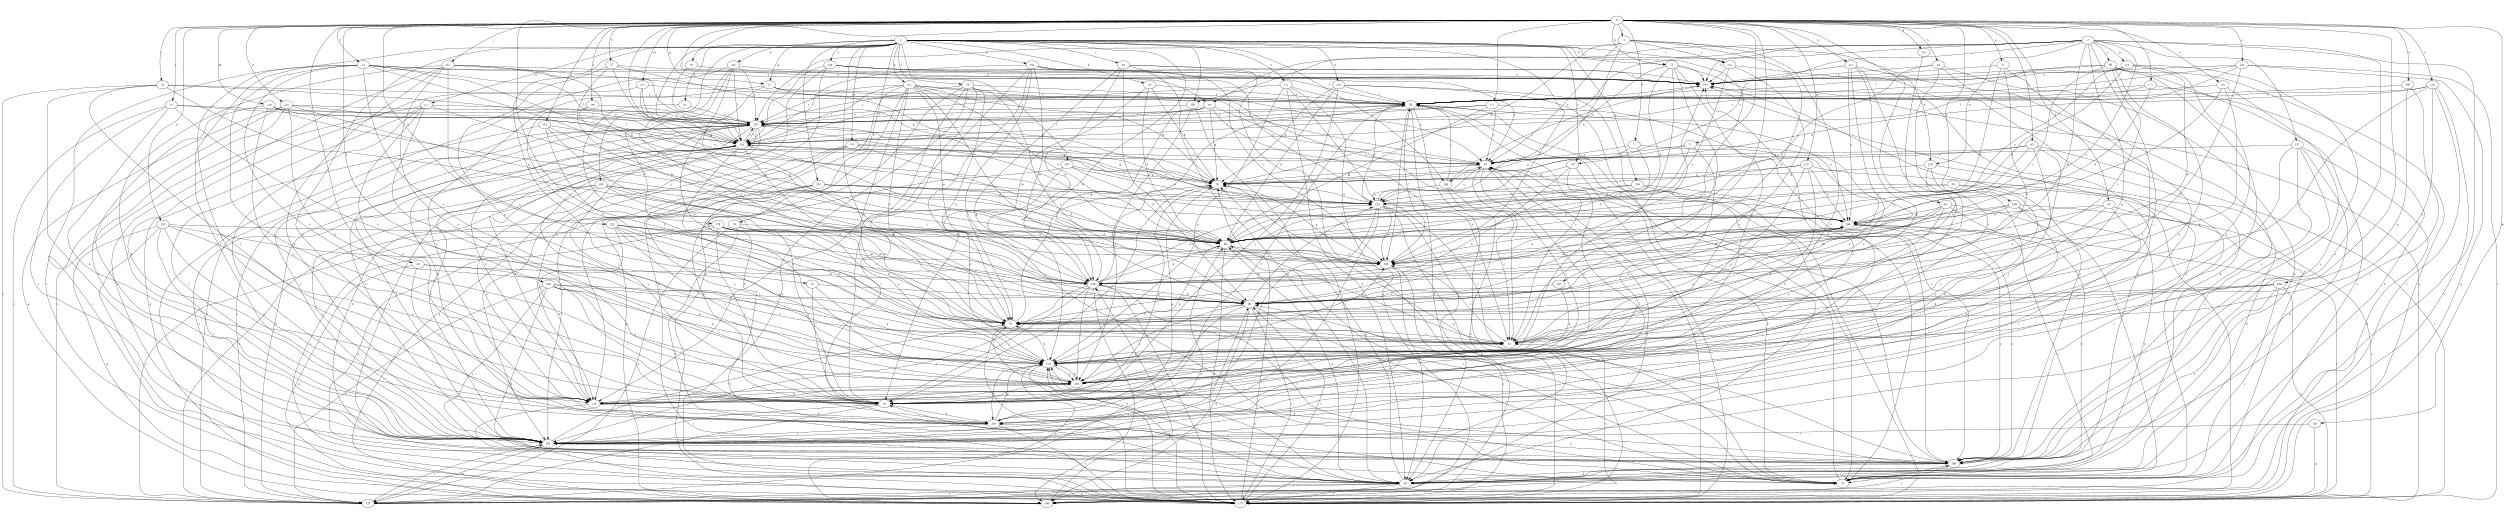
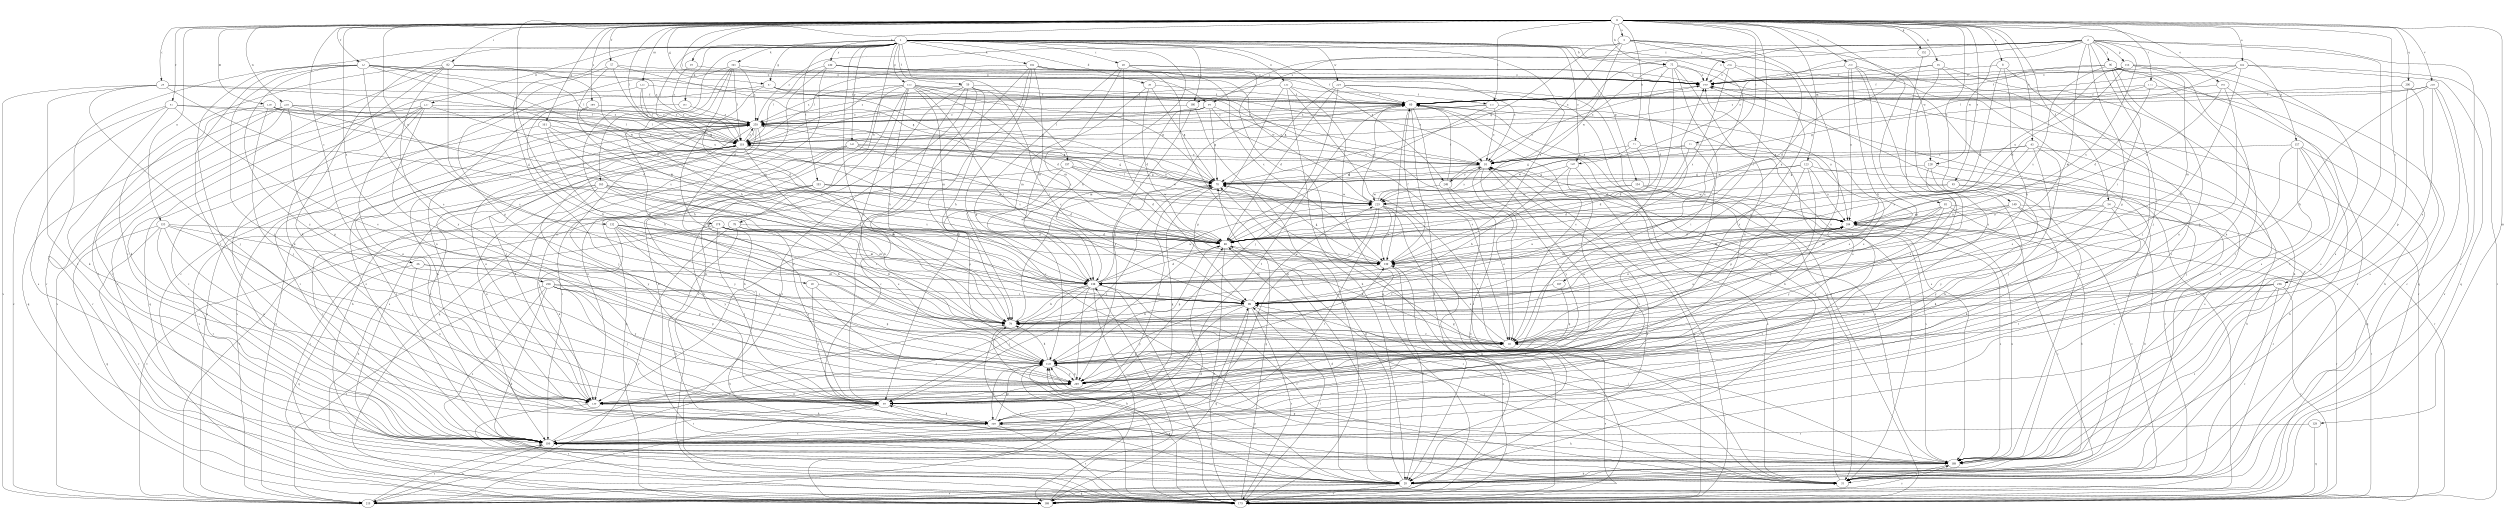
edge "0" -> "49": added, label "e"
edge "135" -> "60": now "135" -> "117"
edge "130" -> "89": now "130" -> "79"
